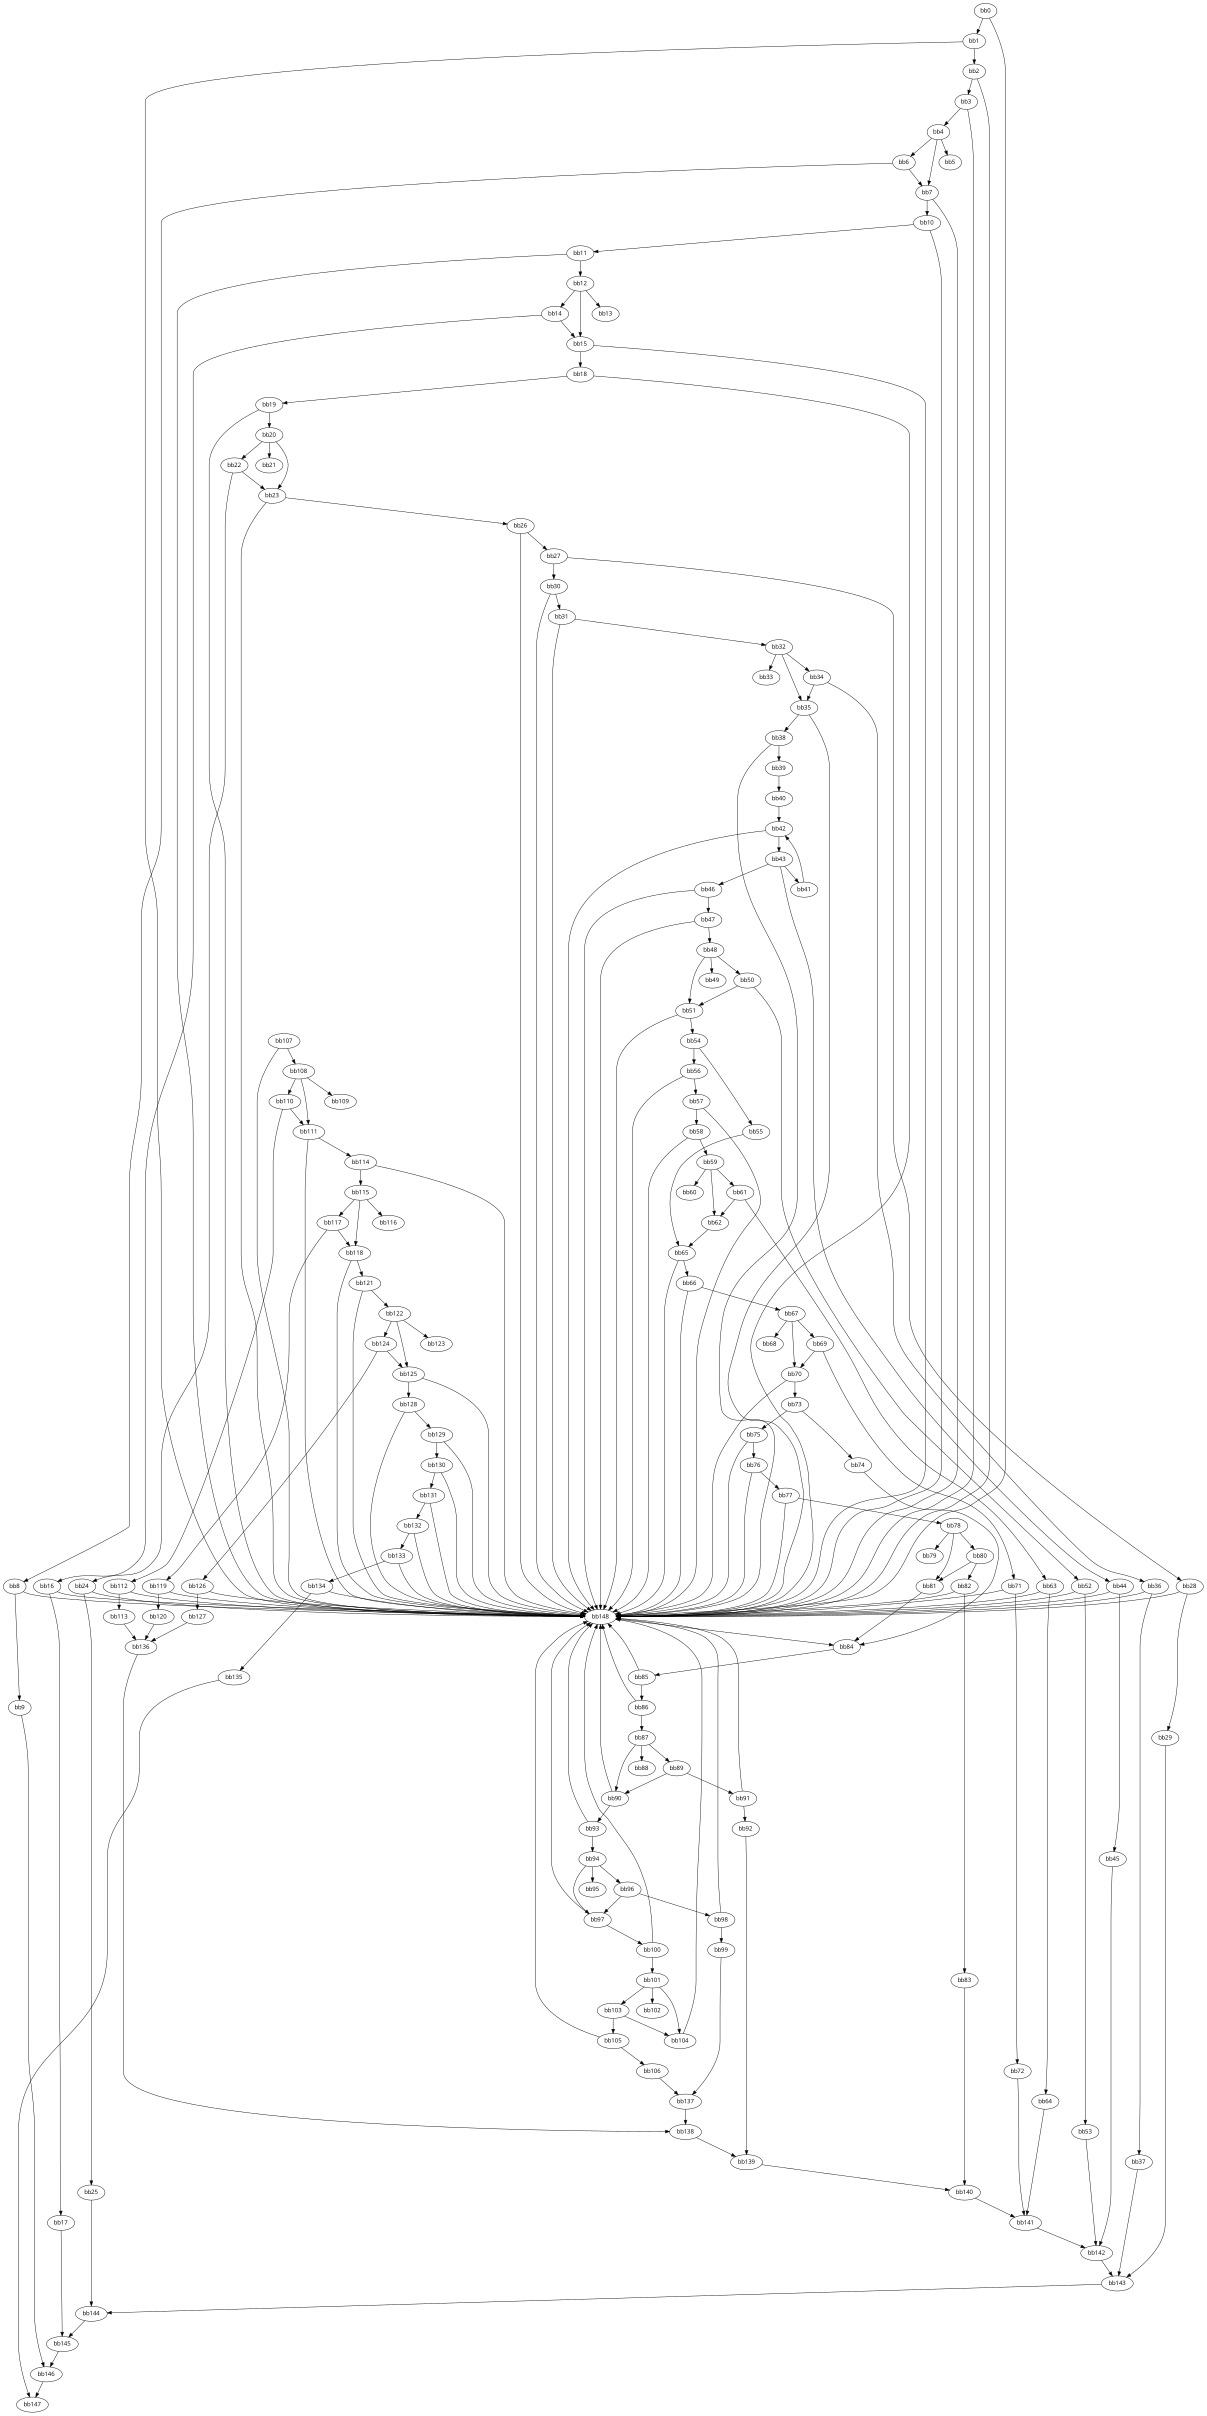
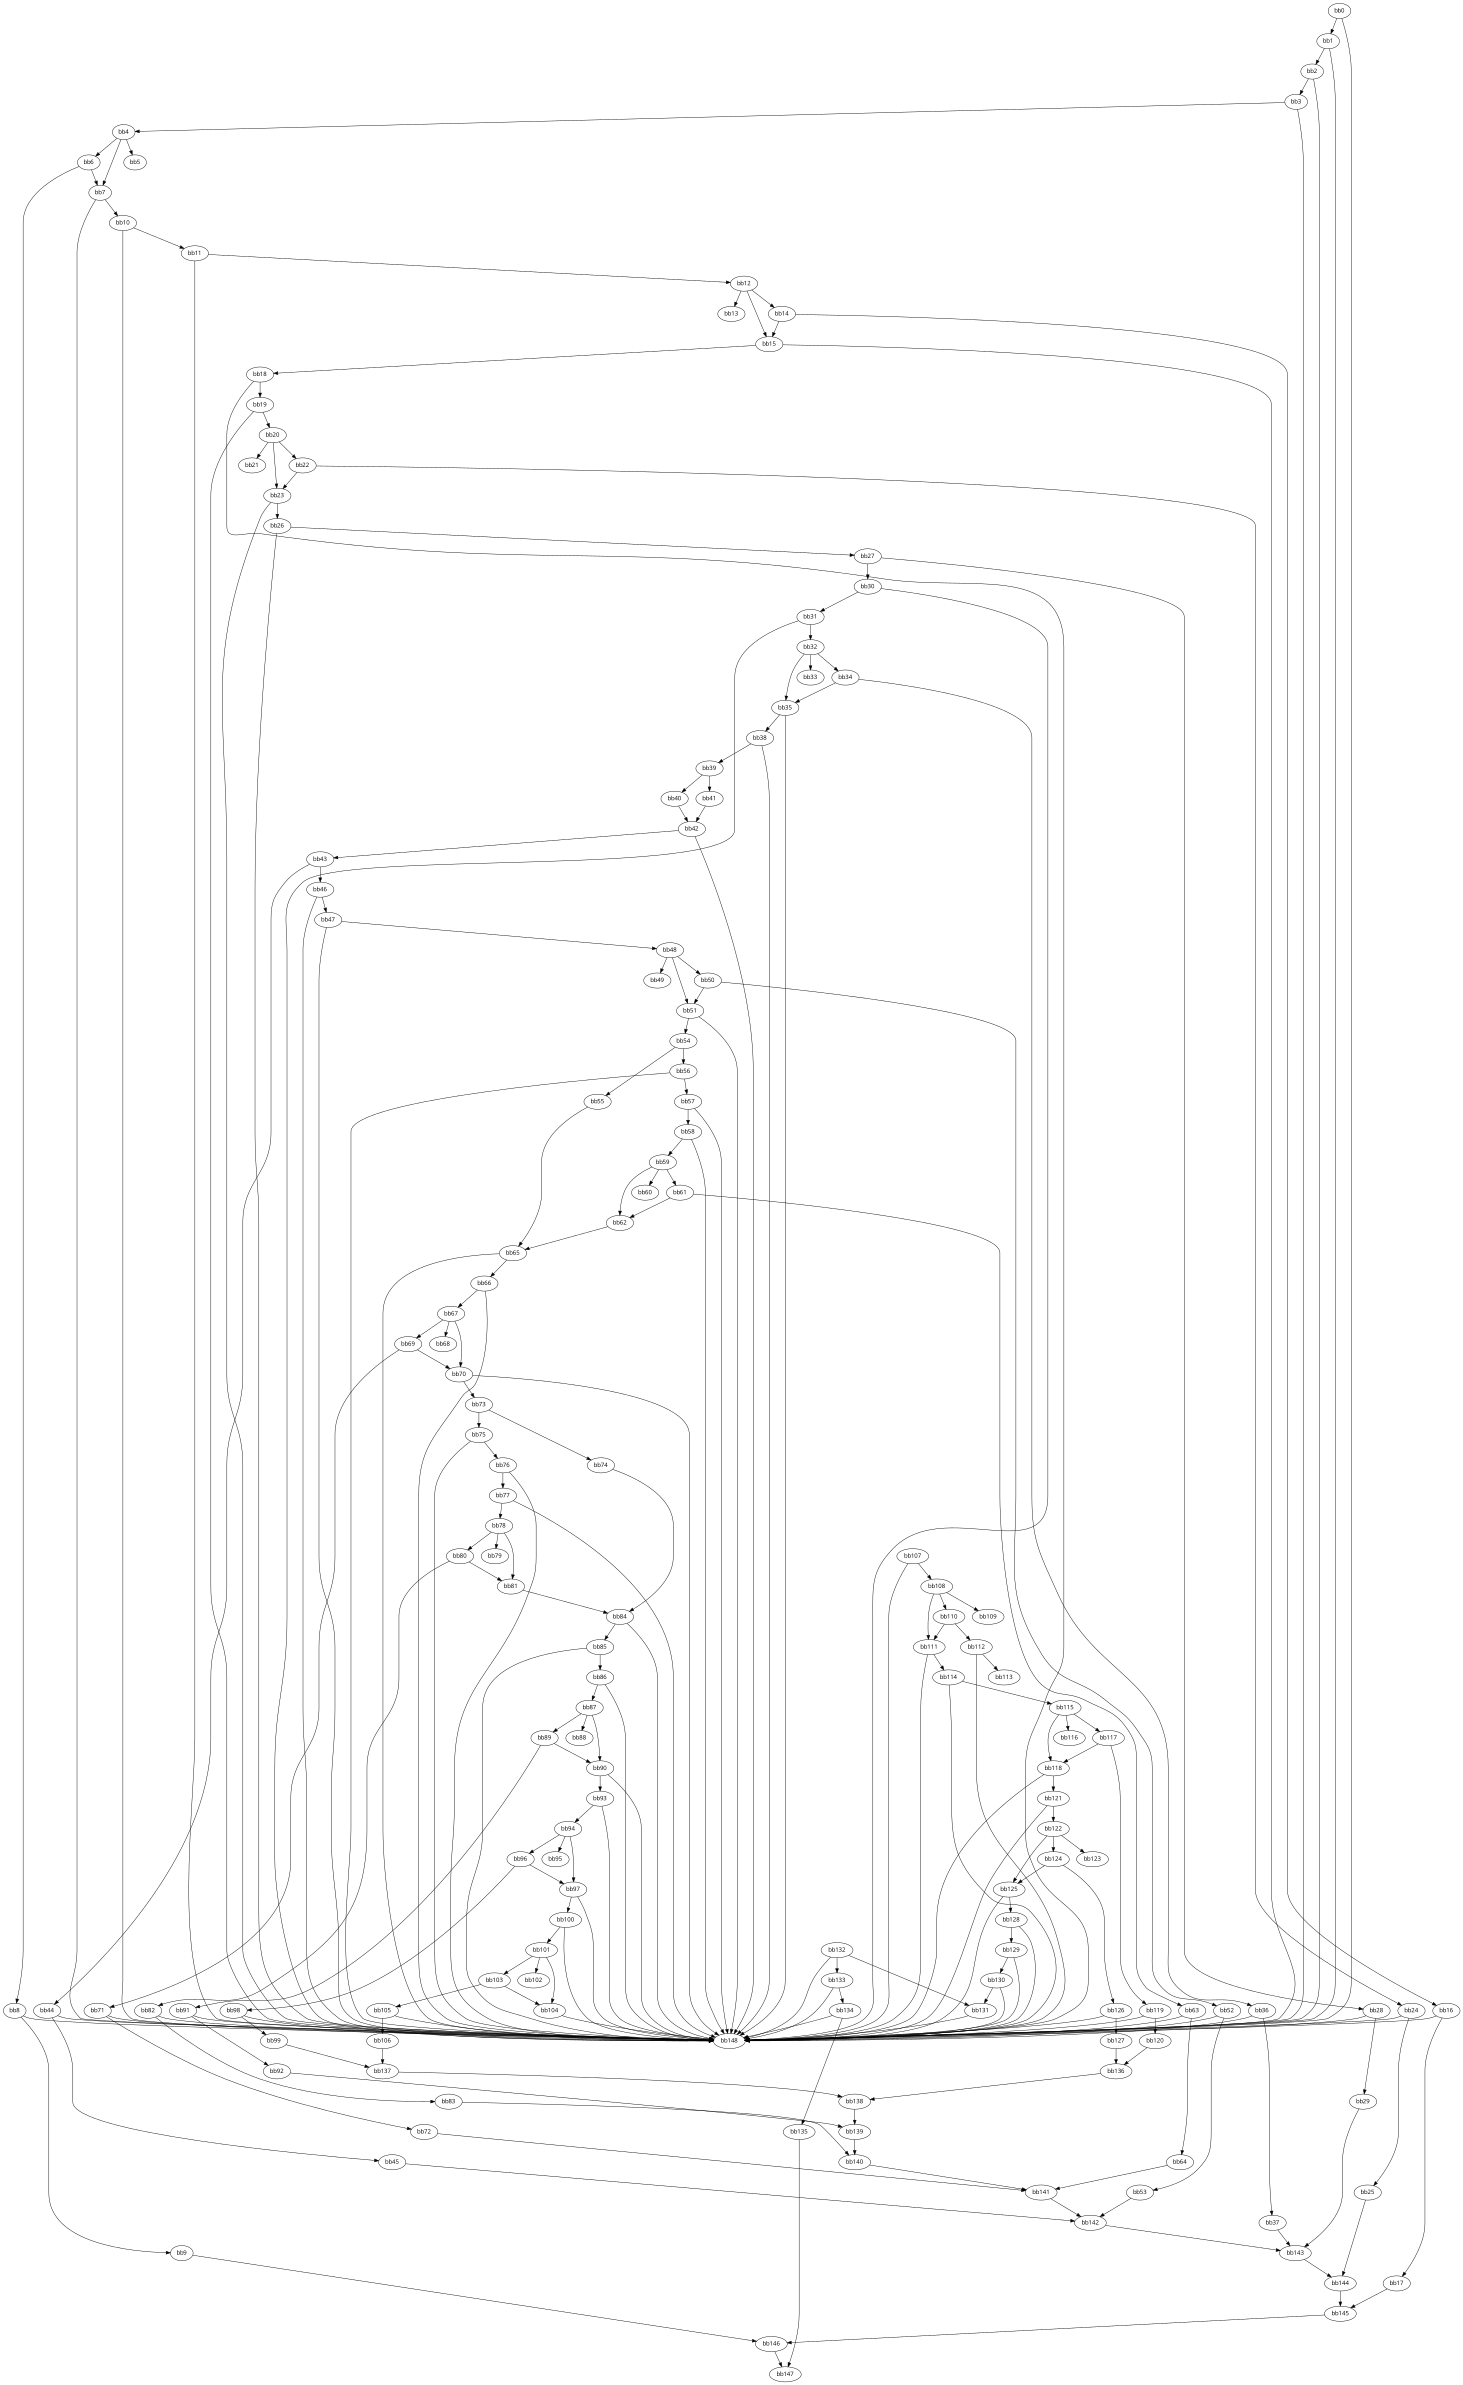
edge "bb43" -> "bb41": now "bb39" -> "bb41"
edge "bb131" -> "bb132": reversed
edge "bb113" -> "bb136": removed
edge "bb148" -> "bb84": reversed
